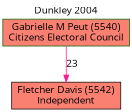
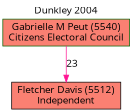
node "Fletcher Davis (5542) Independent": label "Fletcher Davis (5542) Independent" -> "Fletcher Davis (5512) Independent"
